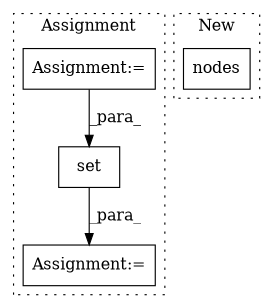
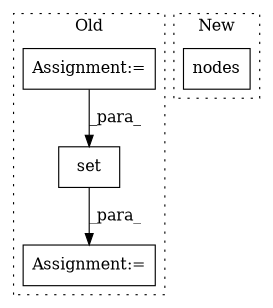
cluster "Assignment": label "Assignment" -> "Old"
